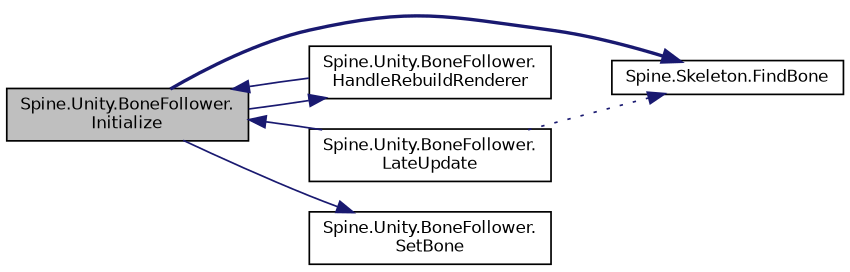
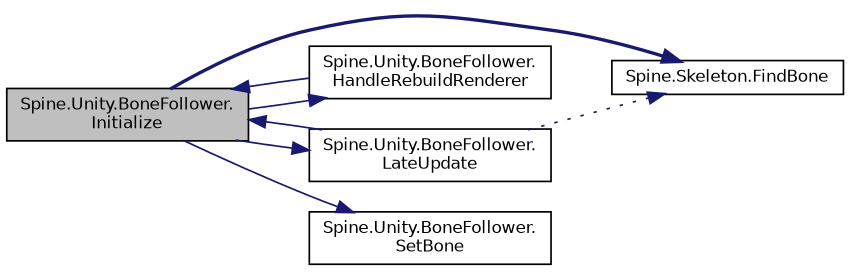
edge "Spine.Unity.BoneFollower. Initialize" -> "Spine.Unity.BoneFollower. LateUpdate": added
